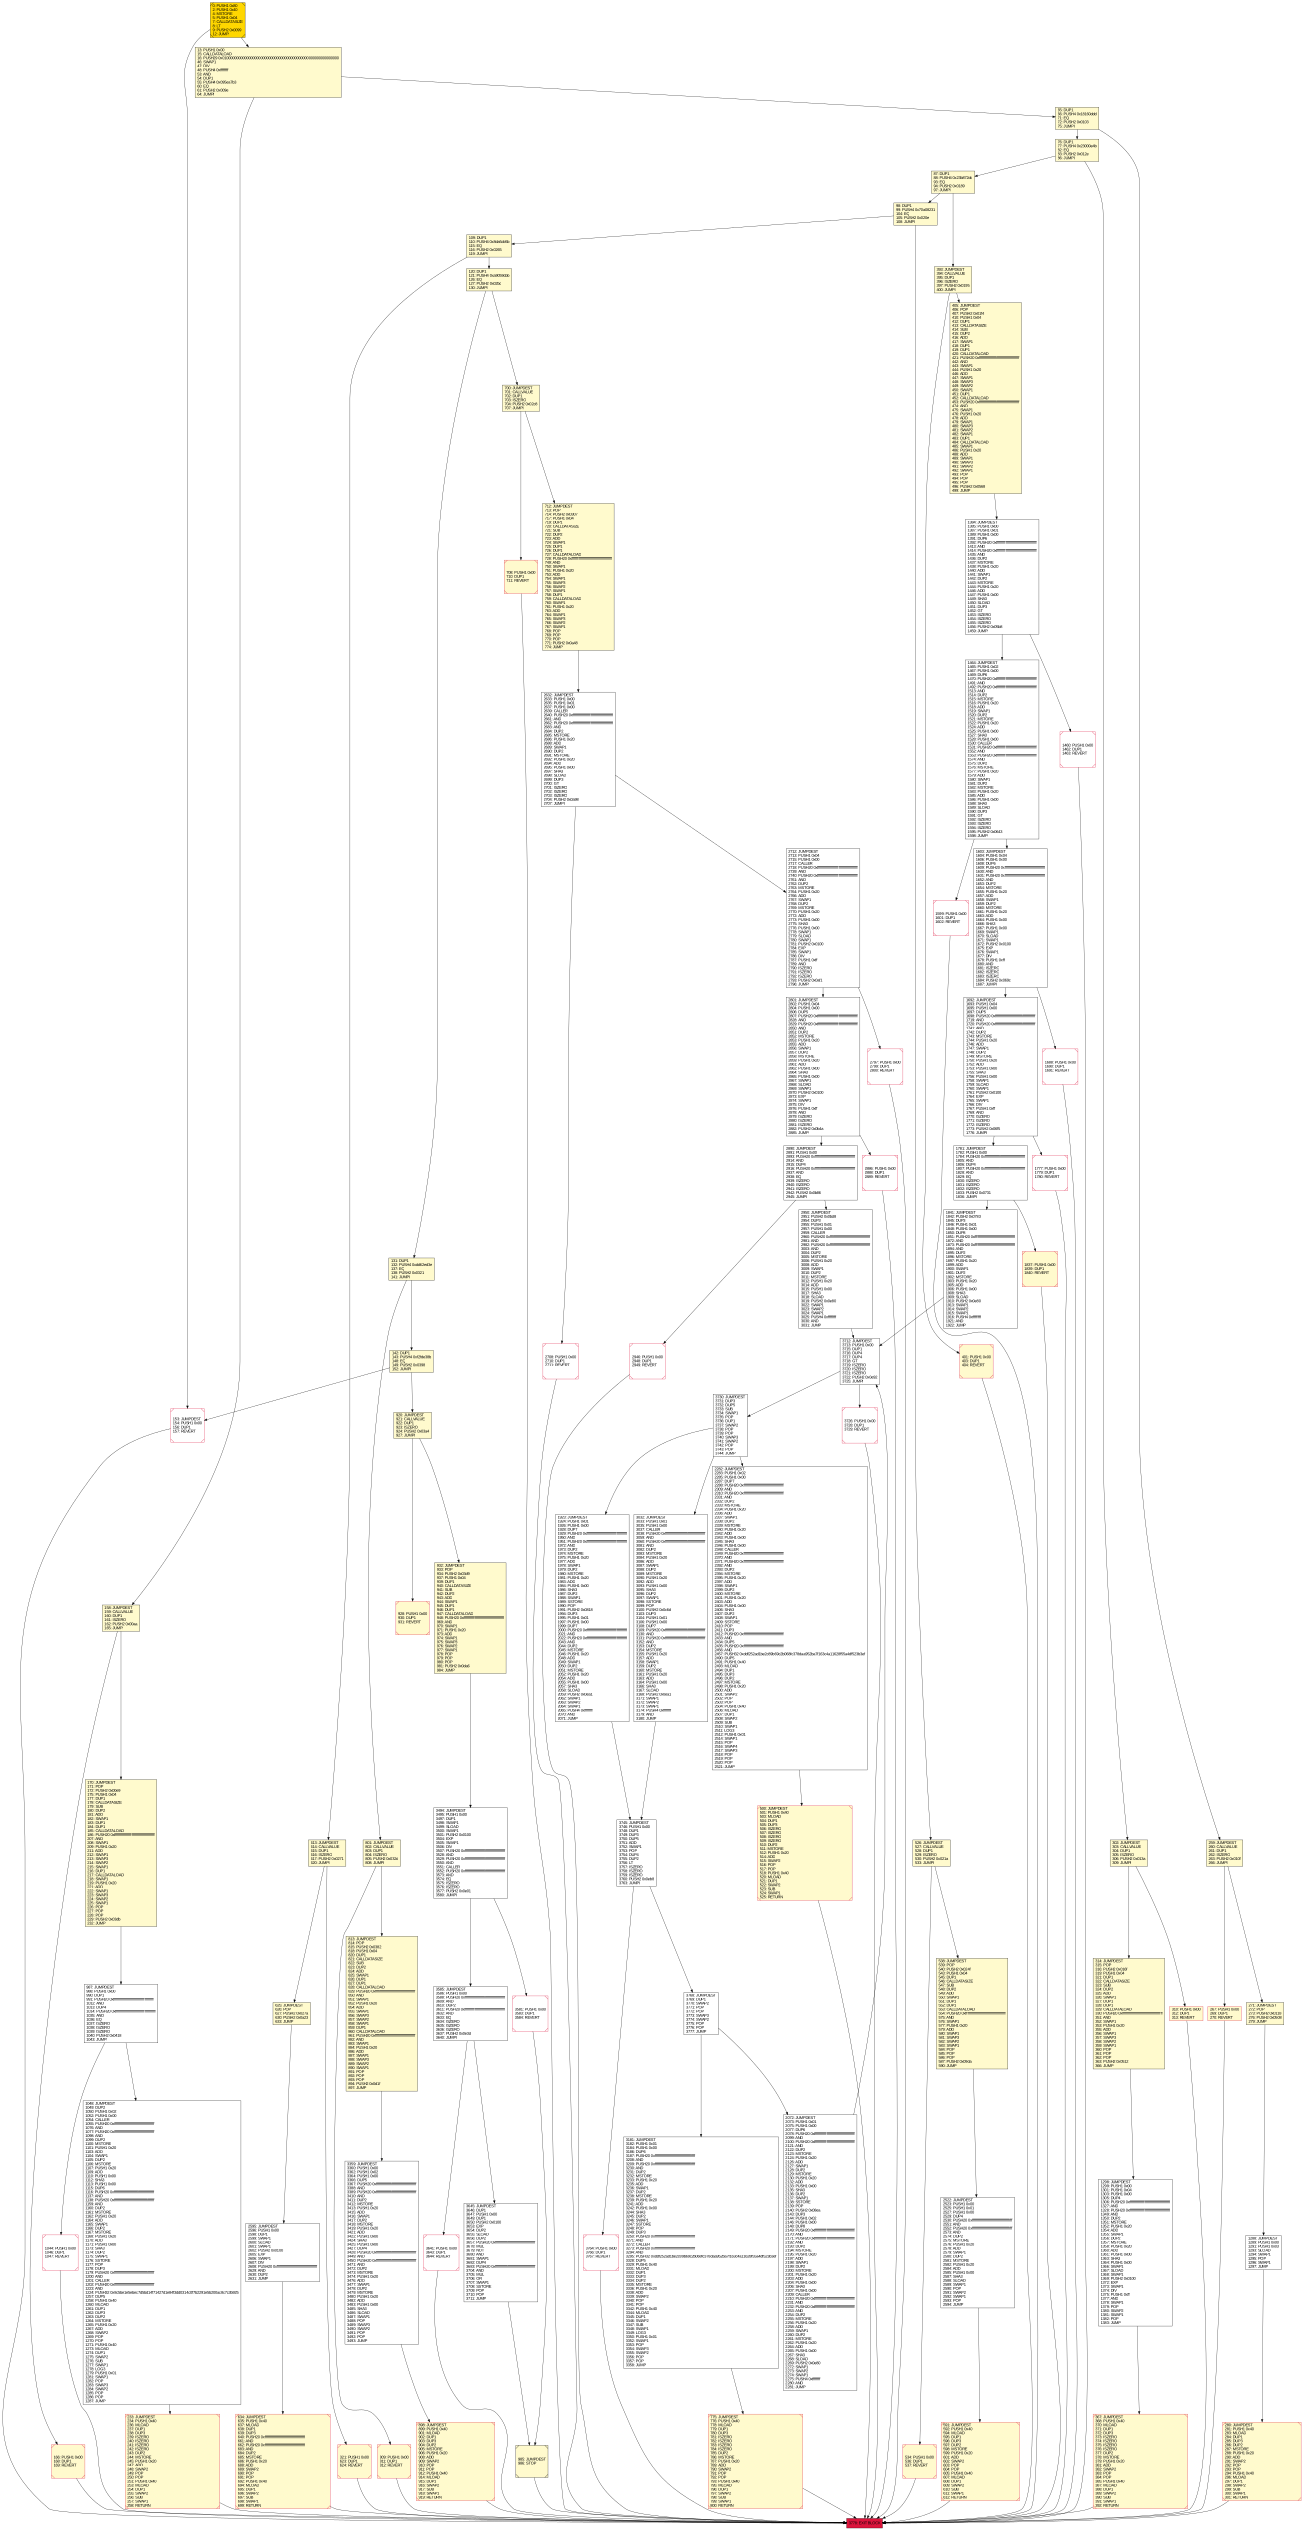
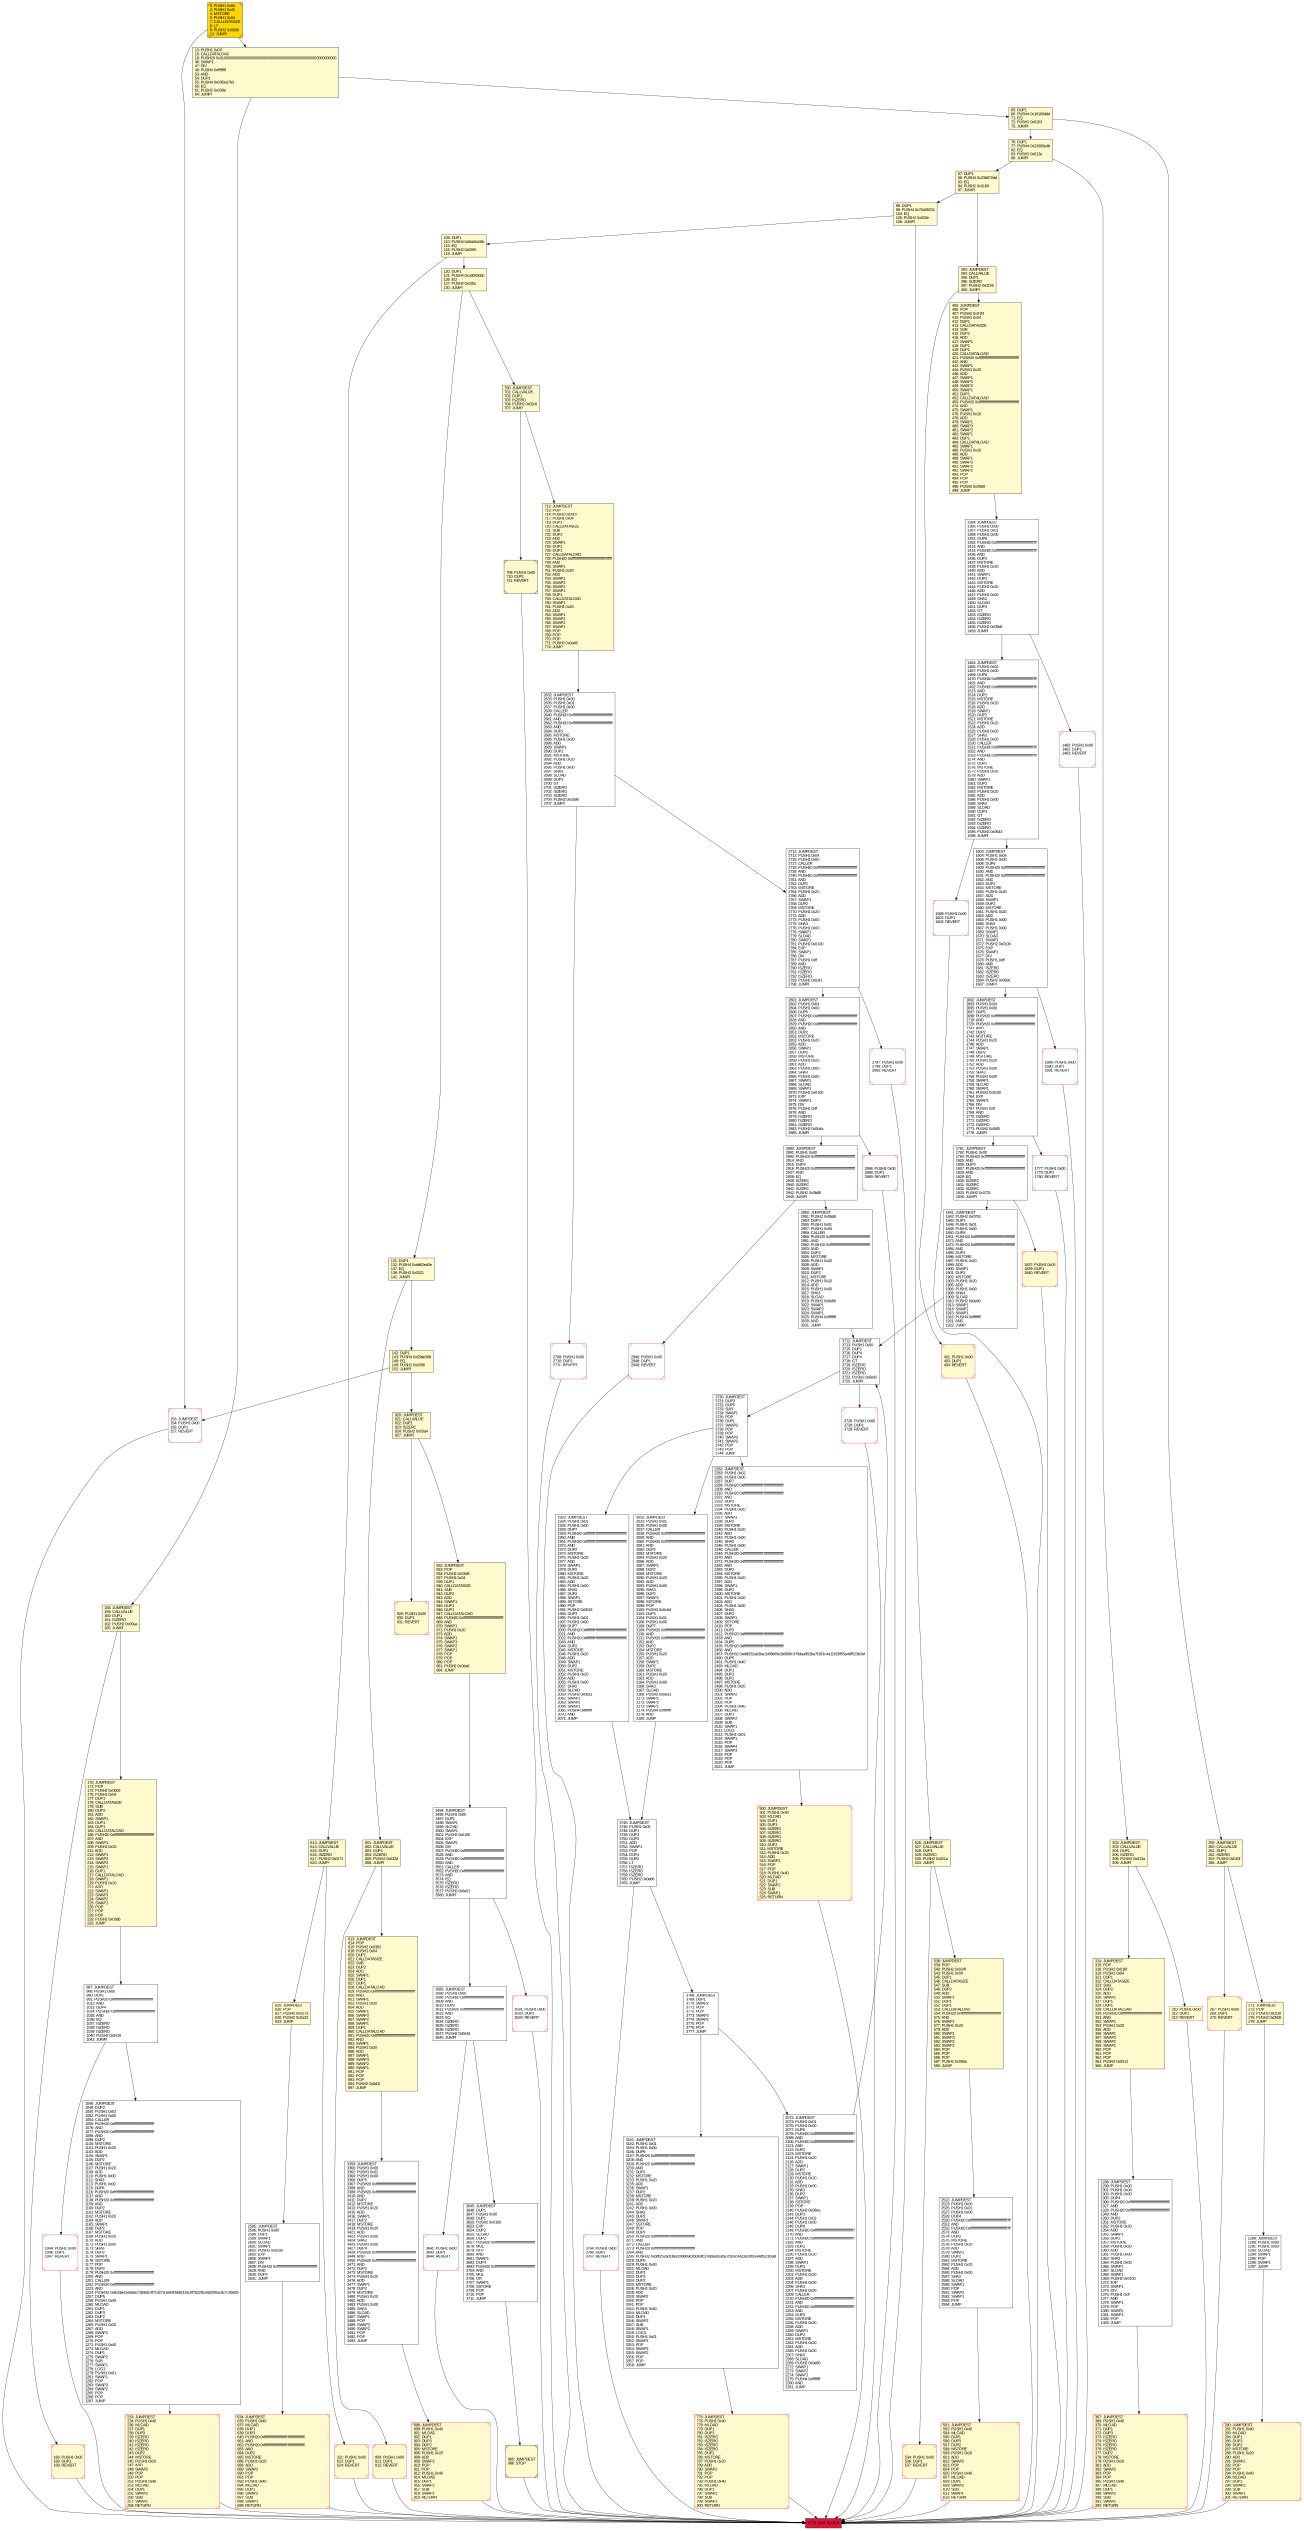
node "708: PUSH1 0x00 710: DUP1 711: REVERT": color crimson -> black
node "267: PUSH1 0x00 269: DUP1 270: REVERT": shape box -> Msquare
edge "3581: PUSH1 0x00 3583: DUP1 3584: REVERT" -> "985: JUMPDEST 986: STOP": now "3581: PUSH1 0x00 3583: DUP1 3584: REVERT" -> "3778: EXIT BLOCK"
